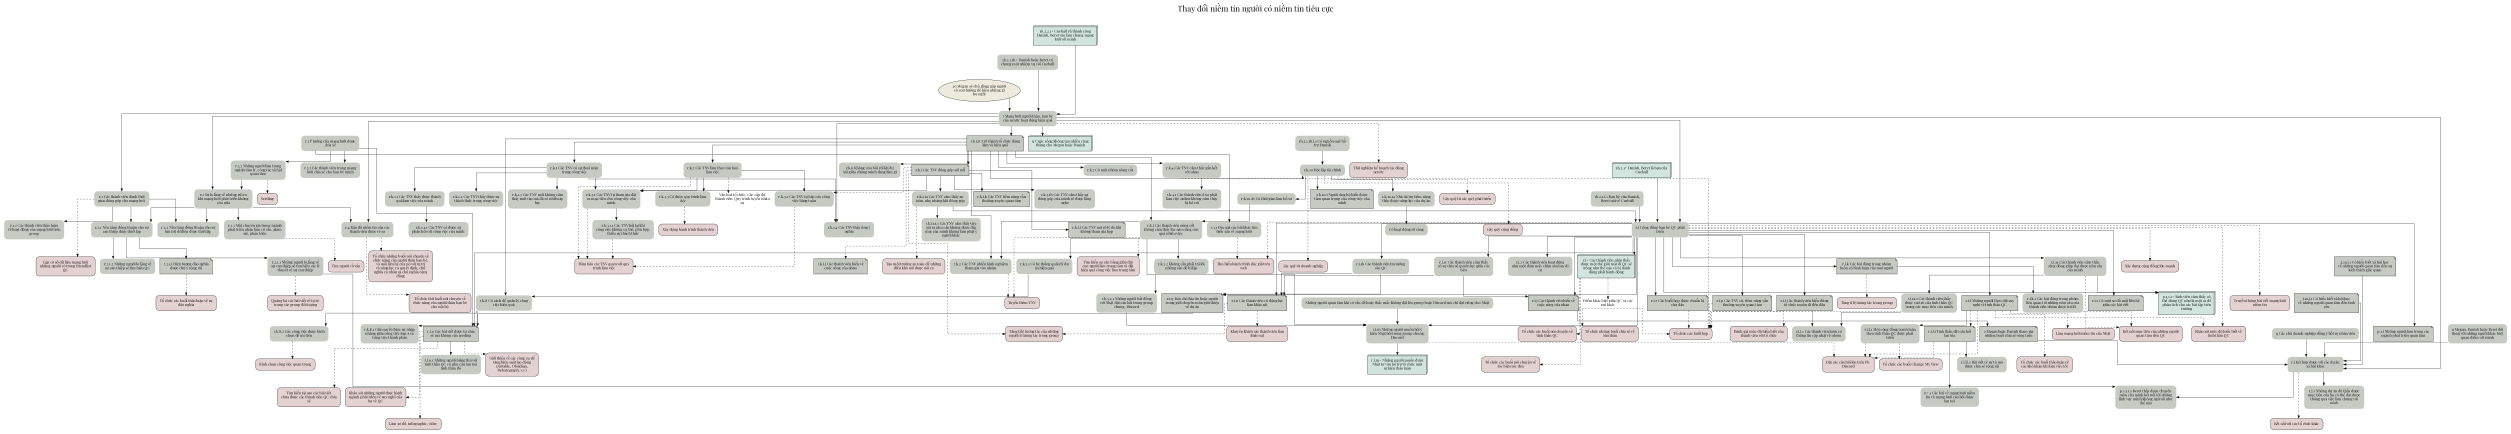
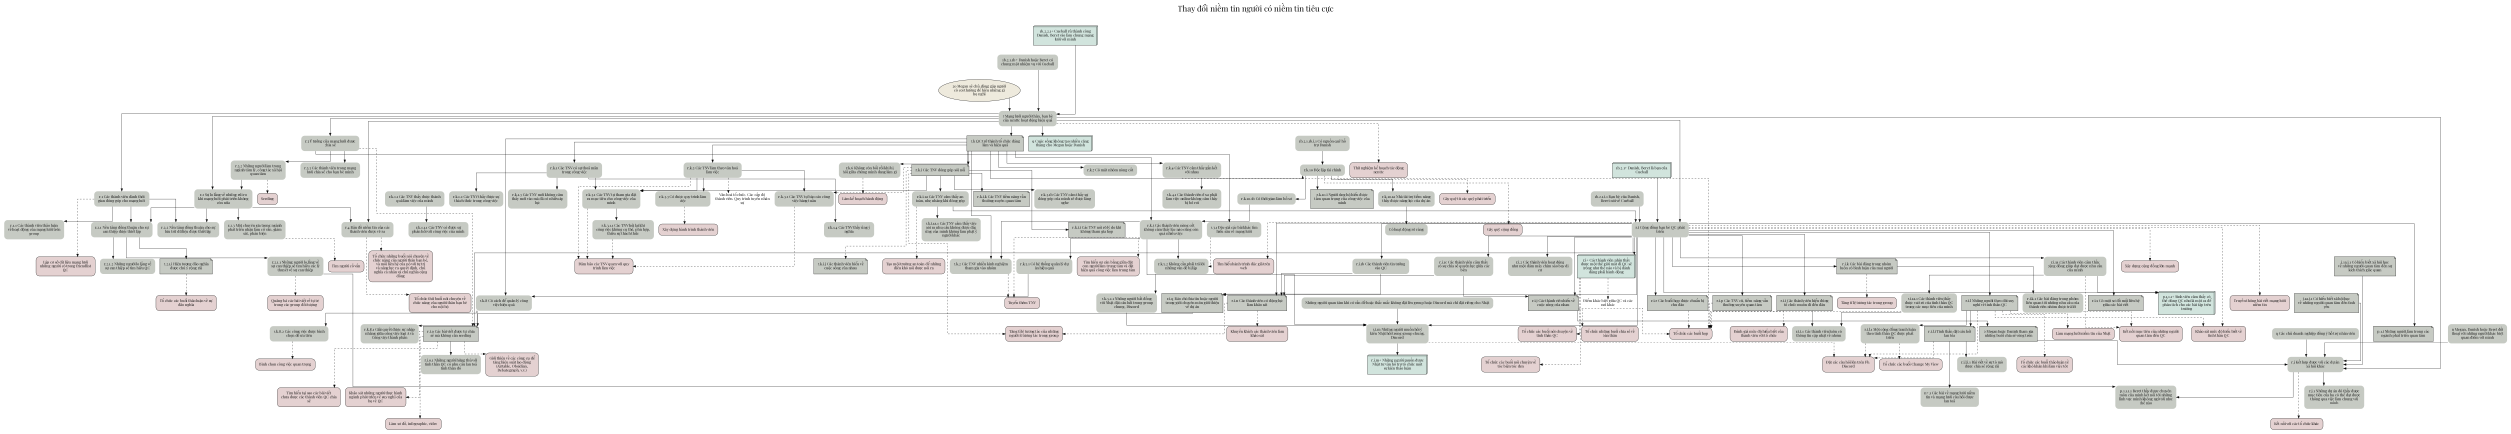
edge "r Mạng lưới người thân, bạn bè của ncnttc hoạt động hiệu quả" -> "r.k.1.4 Các TNV thấy ủng ý nghĩa": now "r Mạng lưới người thân, bạn bè của ncnttc hoạt động hiệu quả" -> "r.3 Ý tưởng của mạng lưới được chia sẻ"
edge "r.k.1 Các TNV có sự thoả mãn trong công việc" -> "r.k.1.1 Các TNV thấy được thành quả làm việc của mình": removed
node "Làm kế hoạch hành động": added
edge "r.3 Ý tưởng của mạng lưới được chia sẻ" -> "r.i.o Các bài viết được tự chia sẻ mà không cần seeding": style solid -> dashed
edge "r.3.1 Độc giả các bài khác tìm hiểu sâu về mạng lưới" -> "Tìm hiểu hành trình độc giả trên web": now "r.3.1 Độc giả các bài khác tìm hiểu sâu về mạng lưới" -> "r.k.5.2 Không cần phải trả lời những vấn đề bị lặp"
node "Gây quỹ từ doanh nghiệp": removed
edge "r.i.l Những người theo dõi suy nghĩ về tinh thần QC" -> "r.i.l.i Tinh thần đặt câu hỏi lan tỏa": style dashed -> solid
